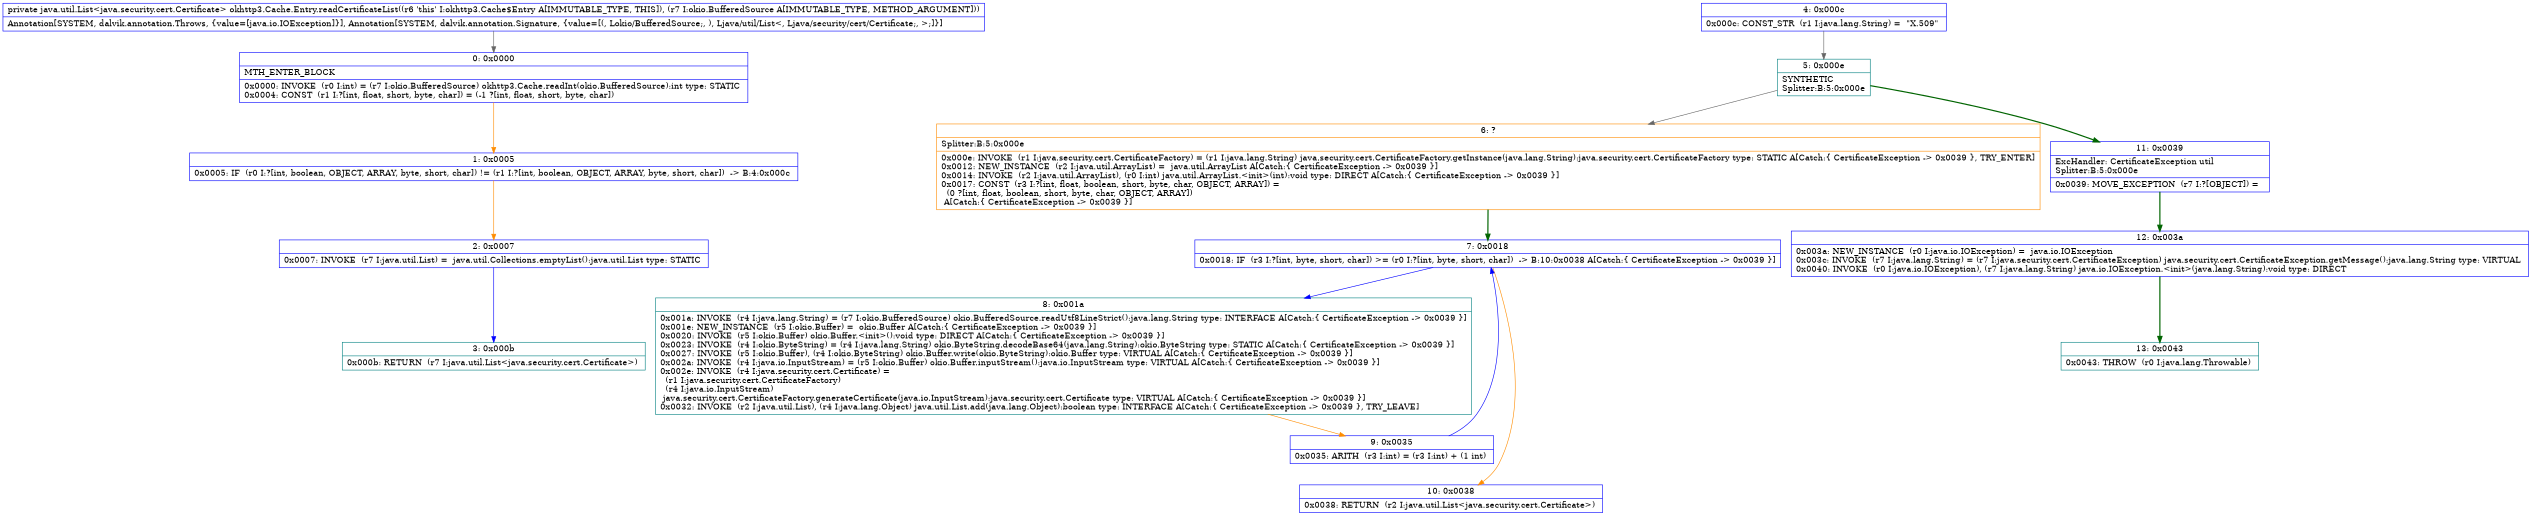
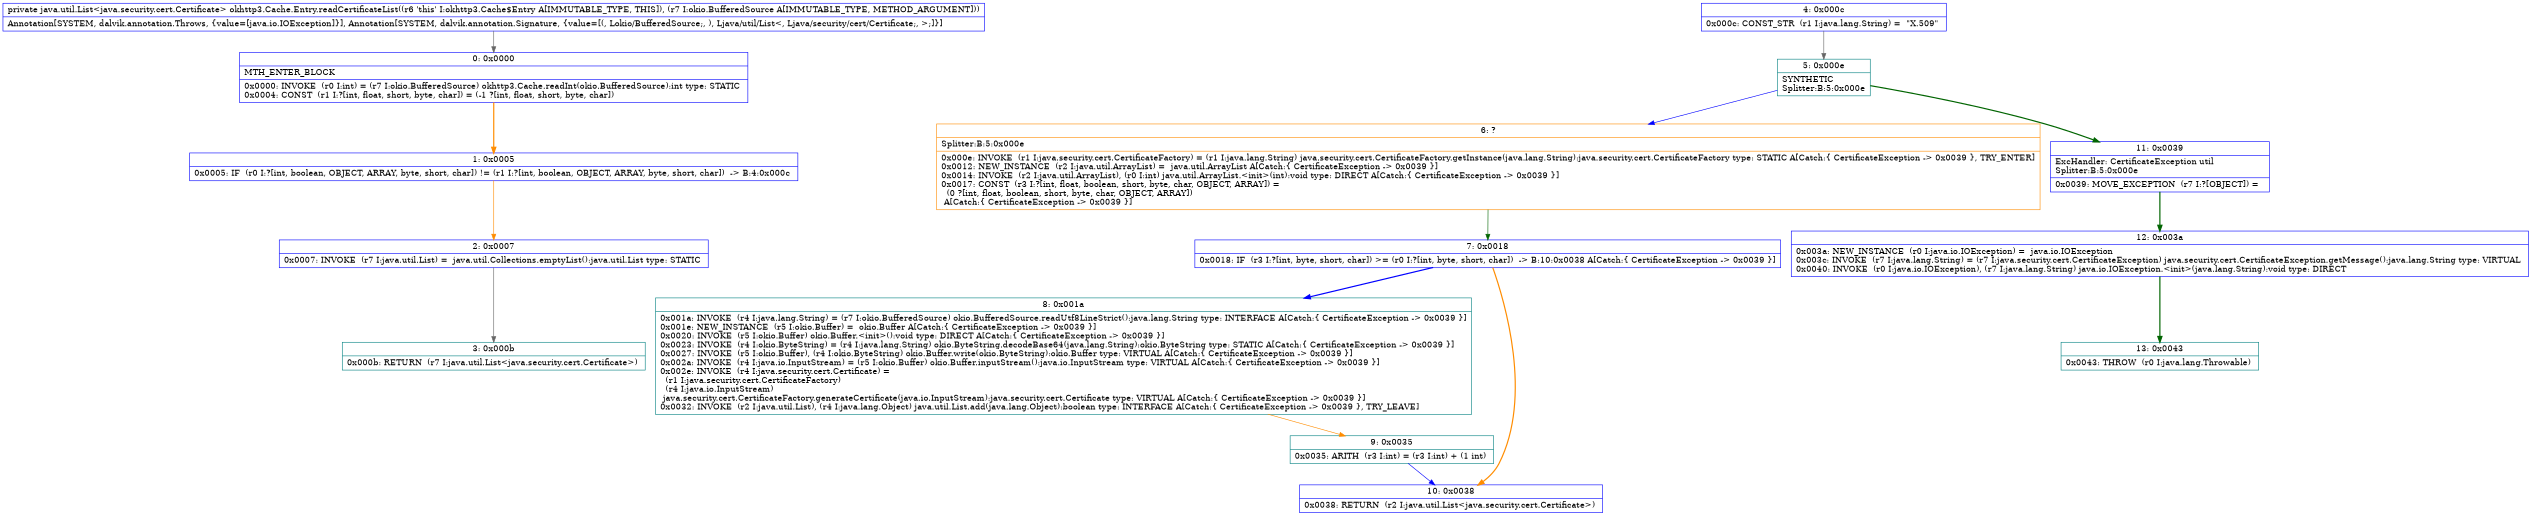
edge "5: 0x000e" -> "6: ?": color gray40 -> blue
edge "0: 0x0000" -> "1: 0x0005": style solid -> bold
edge "6: ?" -> "7: 0x0018": style bold -> solid
edge "7: 0x0018" -> "8: 0x001a": style solid -> bold
edge "2: 0x0007" -> "3: 0x000b": color blue -> gray40
edge "9: 0x0035" -> "7: 0x0018": now "9: 0x0035" -> "10: 0x0038"
edge "7: 0x0018" -> "10: 0x0038": style solid -> bold
node "9: 0x0035": color blue -> teal
